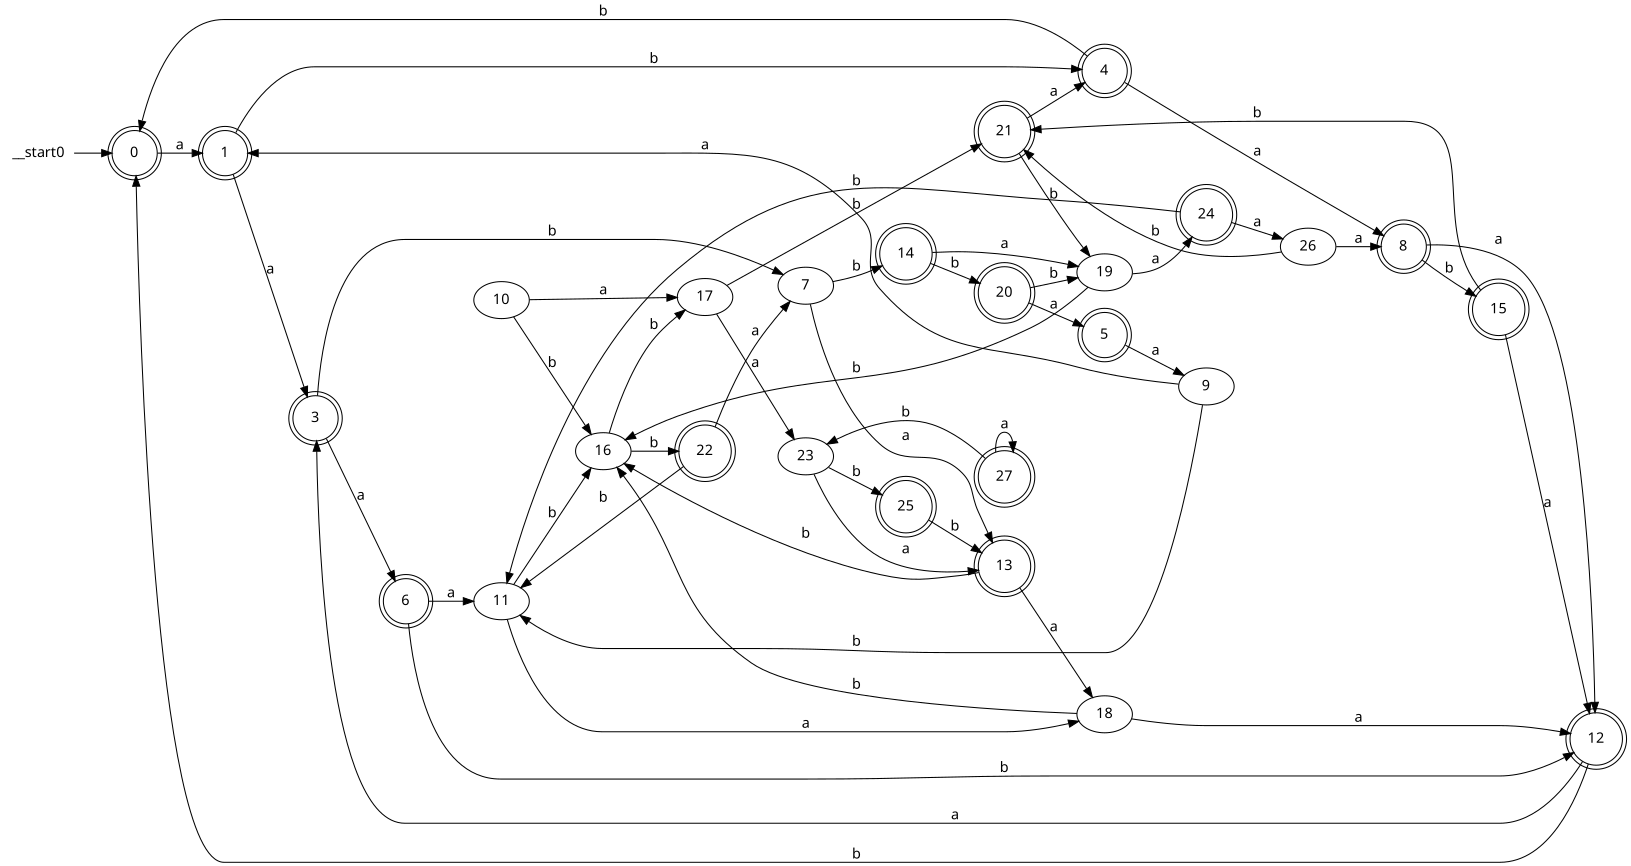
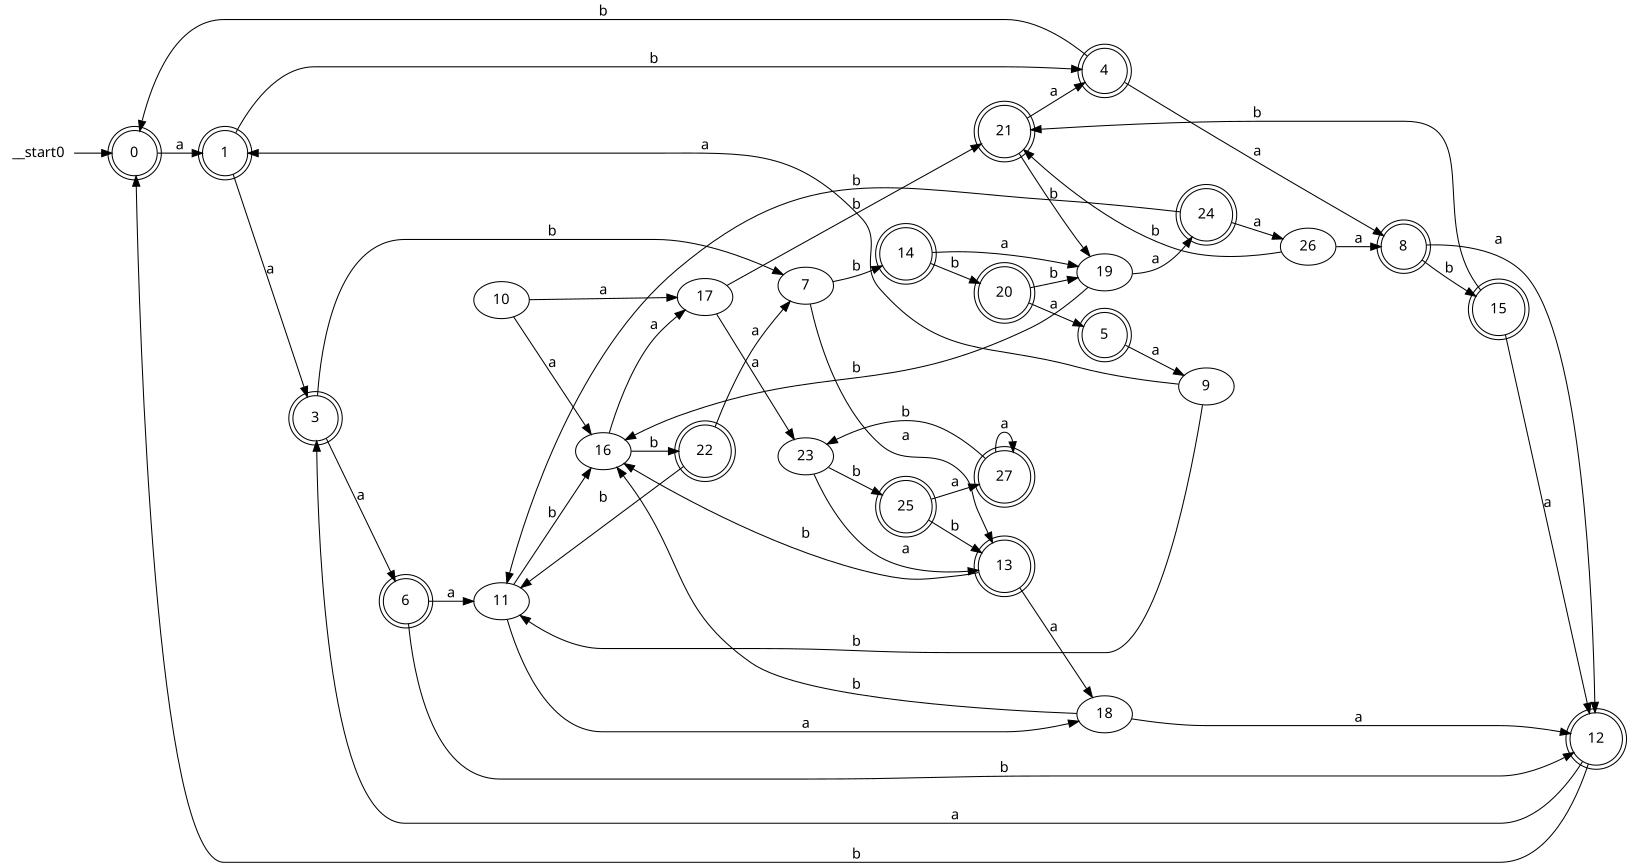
edge "16" -> "17": label "b" -> "a"
edge "10" -> "16": label "b" -> "a"
edge "25" -> "27": added, label "a"
